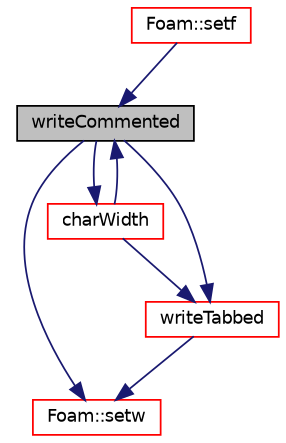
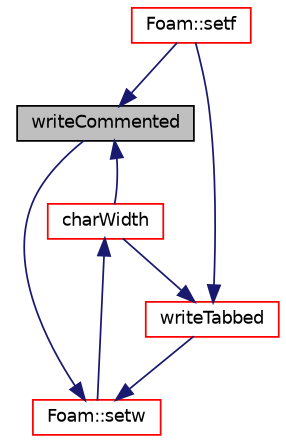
edge "writeCommented" -> "charWidth": now "Foam::setw" -> "charWidth"
edge "writeCommented" -> "writeTabbed": now "Foam::setf" -> "writeTabbed"
